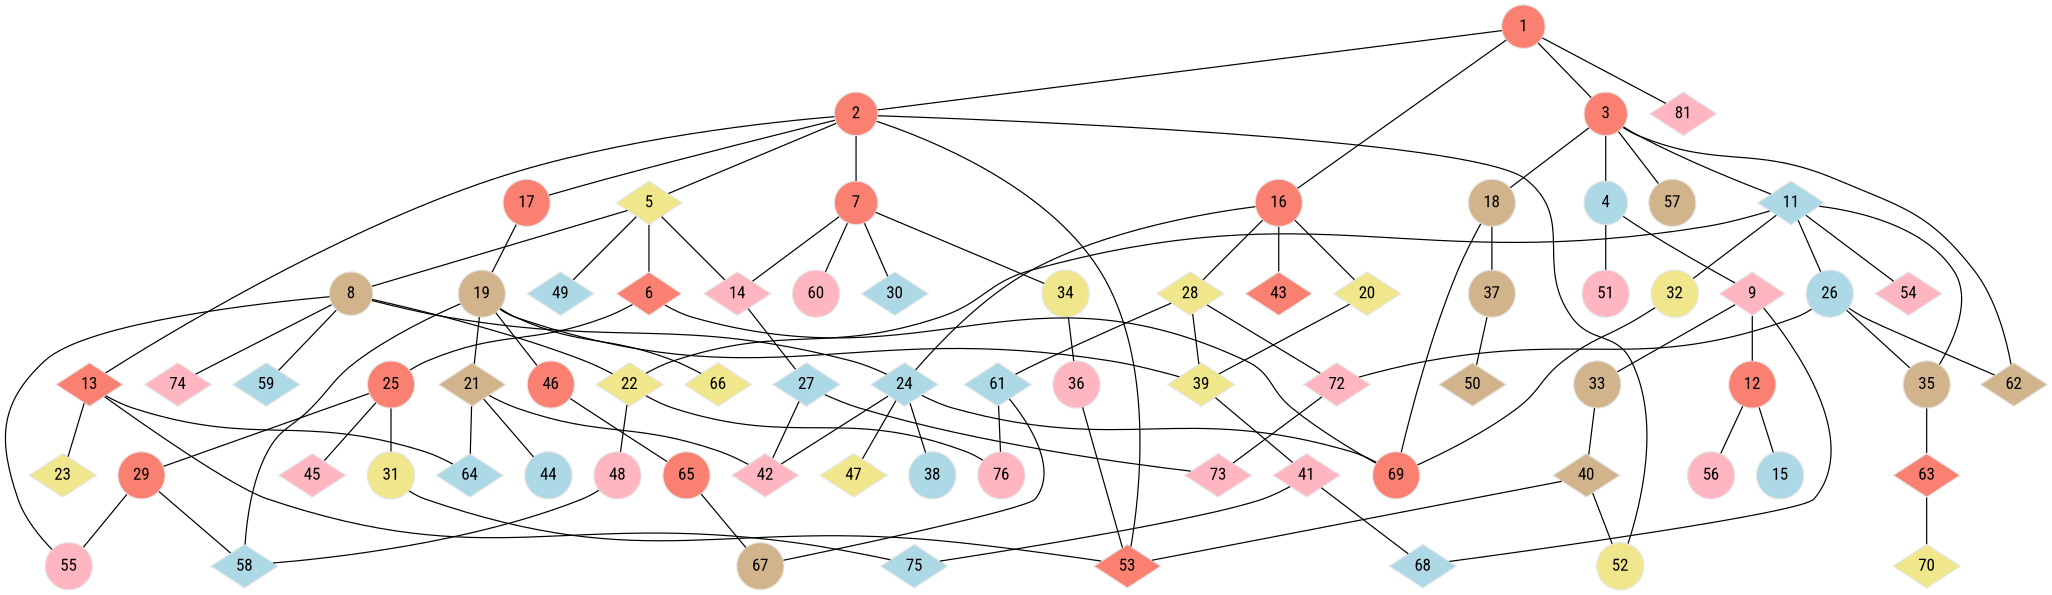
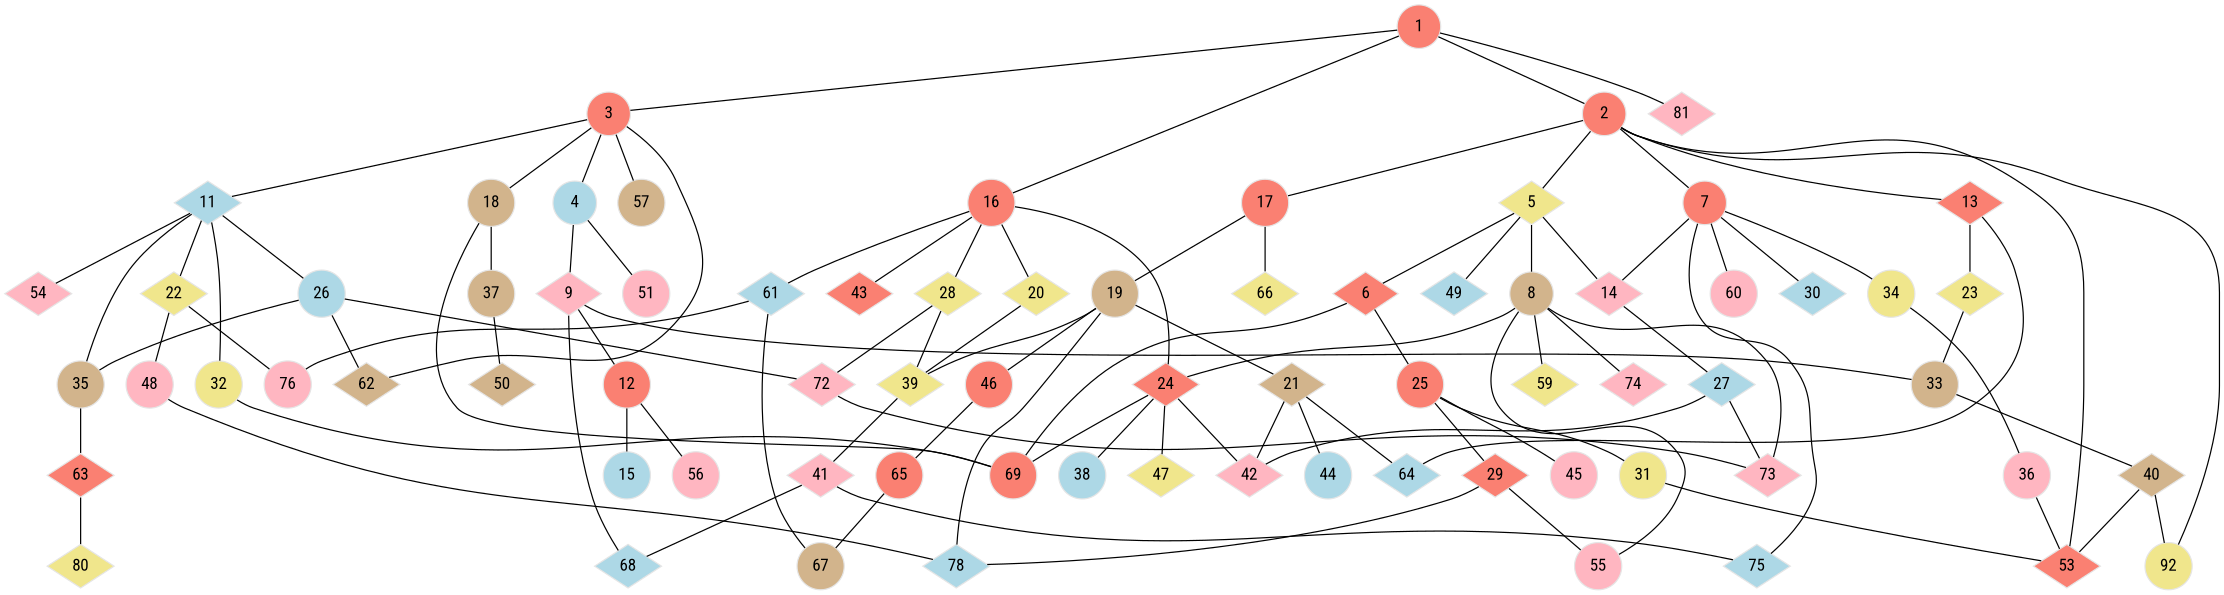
edge "8" -- "22": now "8" -- "73"
edge "23" -- "33": added
edge "28" -- "61": now "16" -- "61"
edge "19" -- "66": now "17" -- "66"
node "59": fillcolor lightblue -> khaki
node "24": fillcolor lightblue -> salmon
node "29": shape circle -> diamond
node "45": shape diamond -> circle
edge "13" -- "75": now "7" -- "75"
node "58": label "58" -> "78"
node "52": label "52" -> "92"
node "70": label "70" -> "80"
